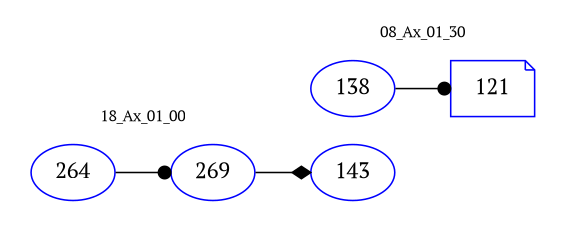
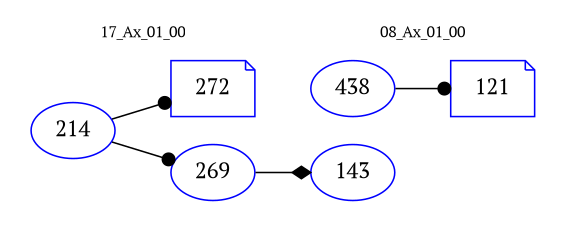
cluster "08_Ax_01_30": label "08_Ax_01_30" -> "08_Ax_01_00"
node "272": added
node "138": label "138" -> "438"
cluster "18_Ax_01_00": label "18_Ax_01_00" -> "17_Ax_01_00"
node "264": label "264" -> "214"
